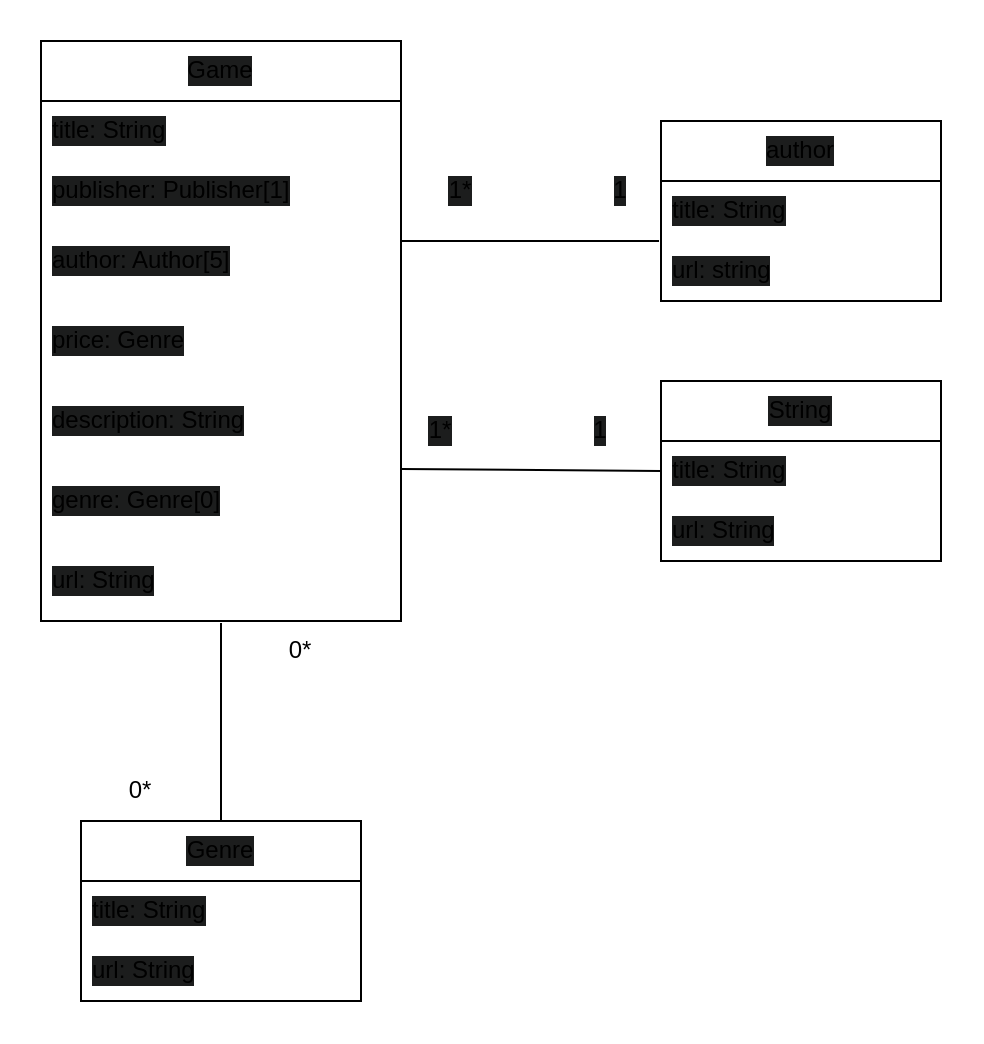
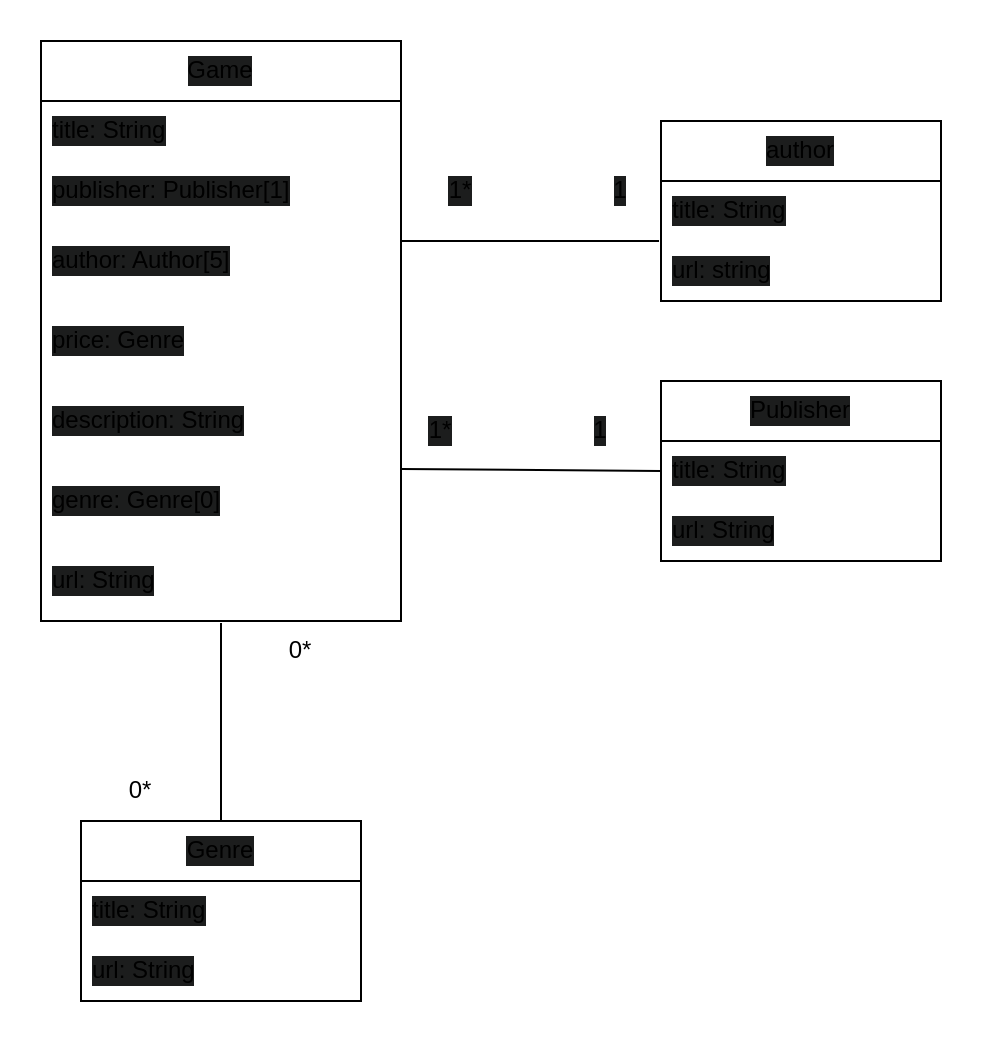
node "String": label "String" -> "Publisher"
